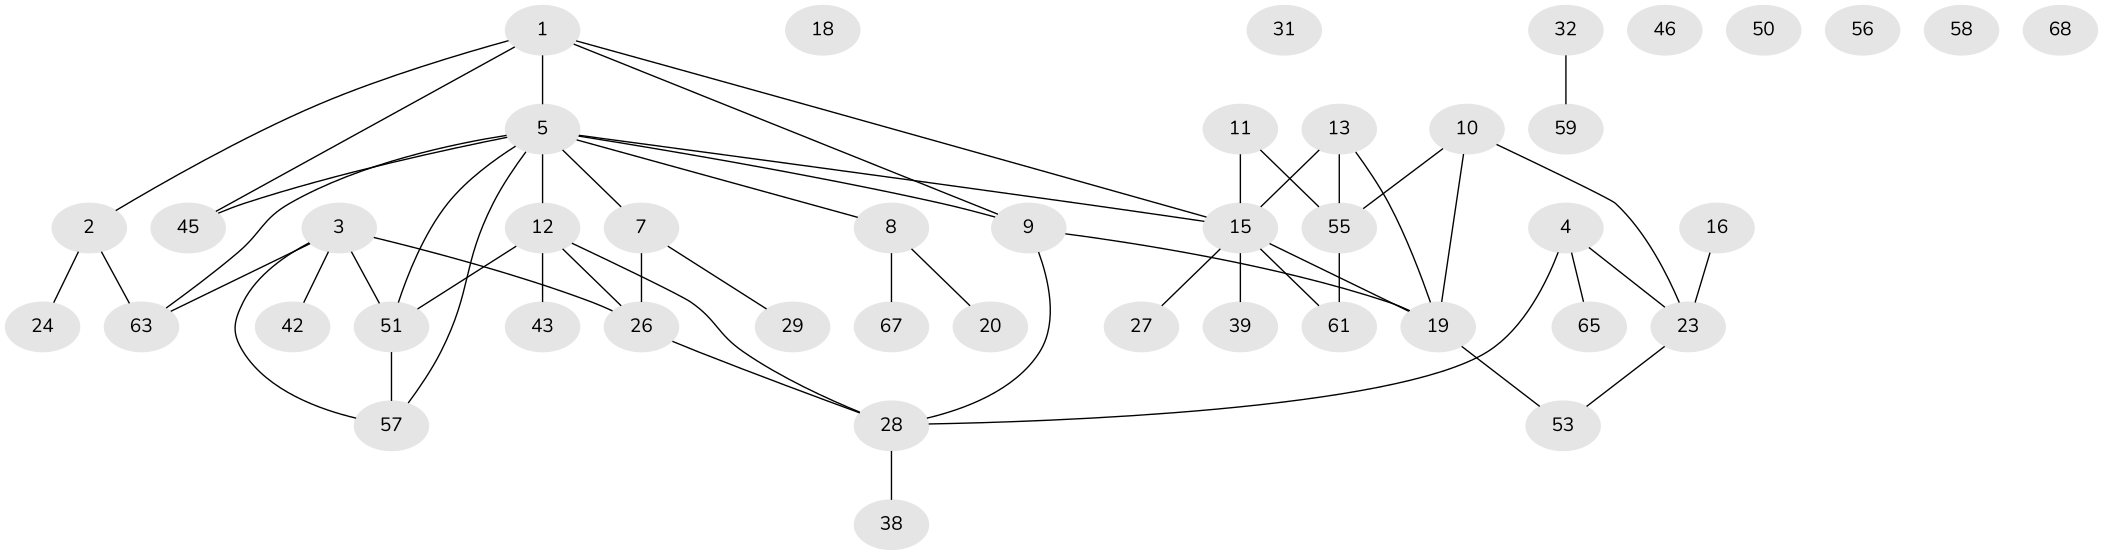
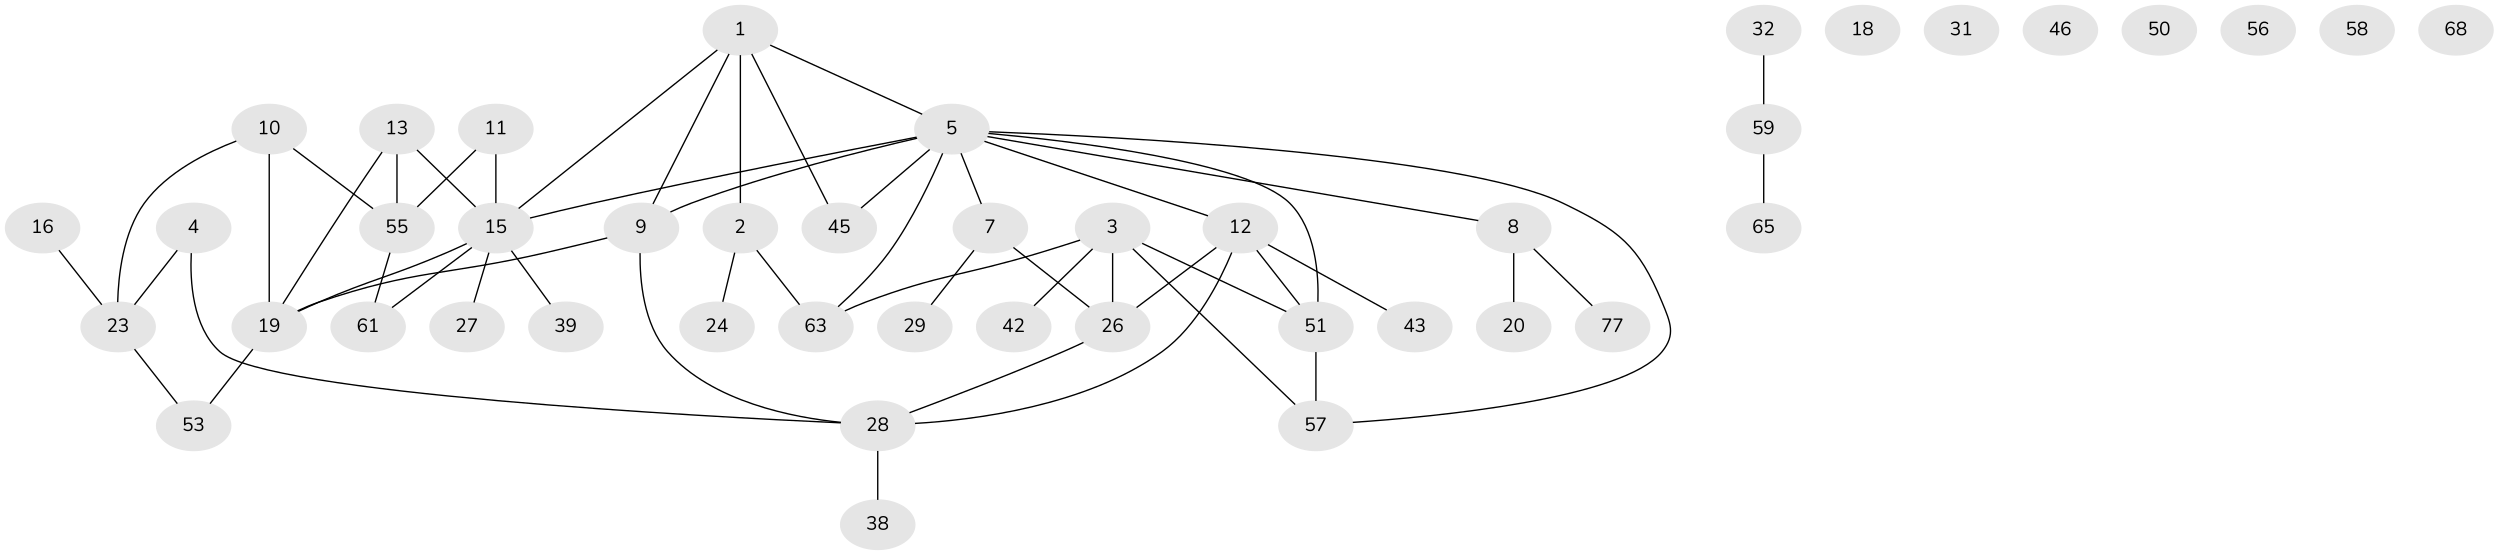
edge "4" -- "65": now "59" -- "65"
node "67": label "67" -> "77"
